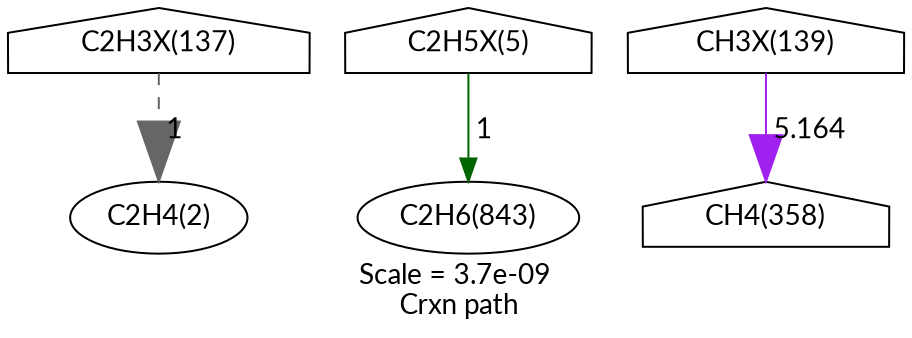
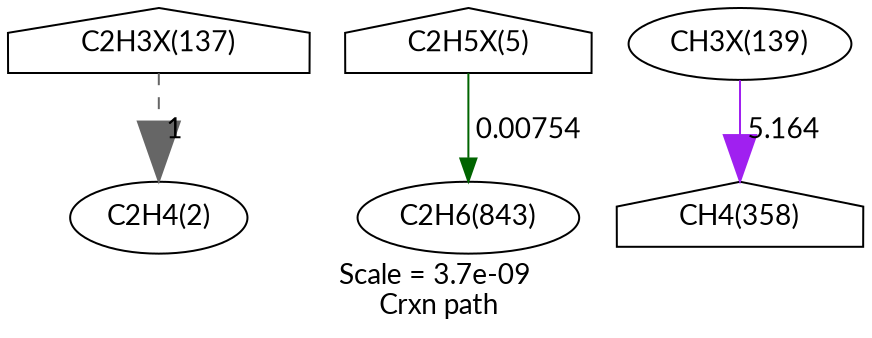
node "CH3X(139)": shape house -> ellipse
edge "C2H5X(5)" -> "C2H6(843)": label " 1" -> " 0.00754"
